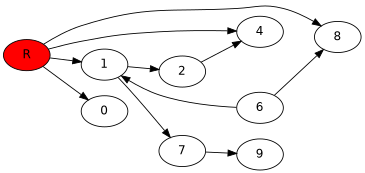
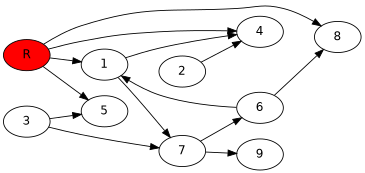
edge "1" -> "2": now "1" -> "4"
node "0": label "0" -> "5"
node "3": added
edge "7" -> "6": added
